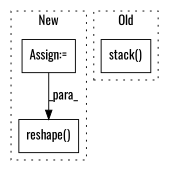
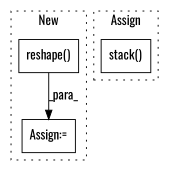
cluster "Old": label "Old" -> "Assign"
edge "Assign:=" -> "reshape()": reversed
